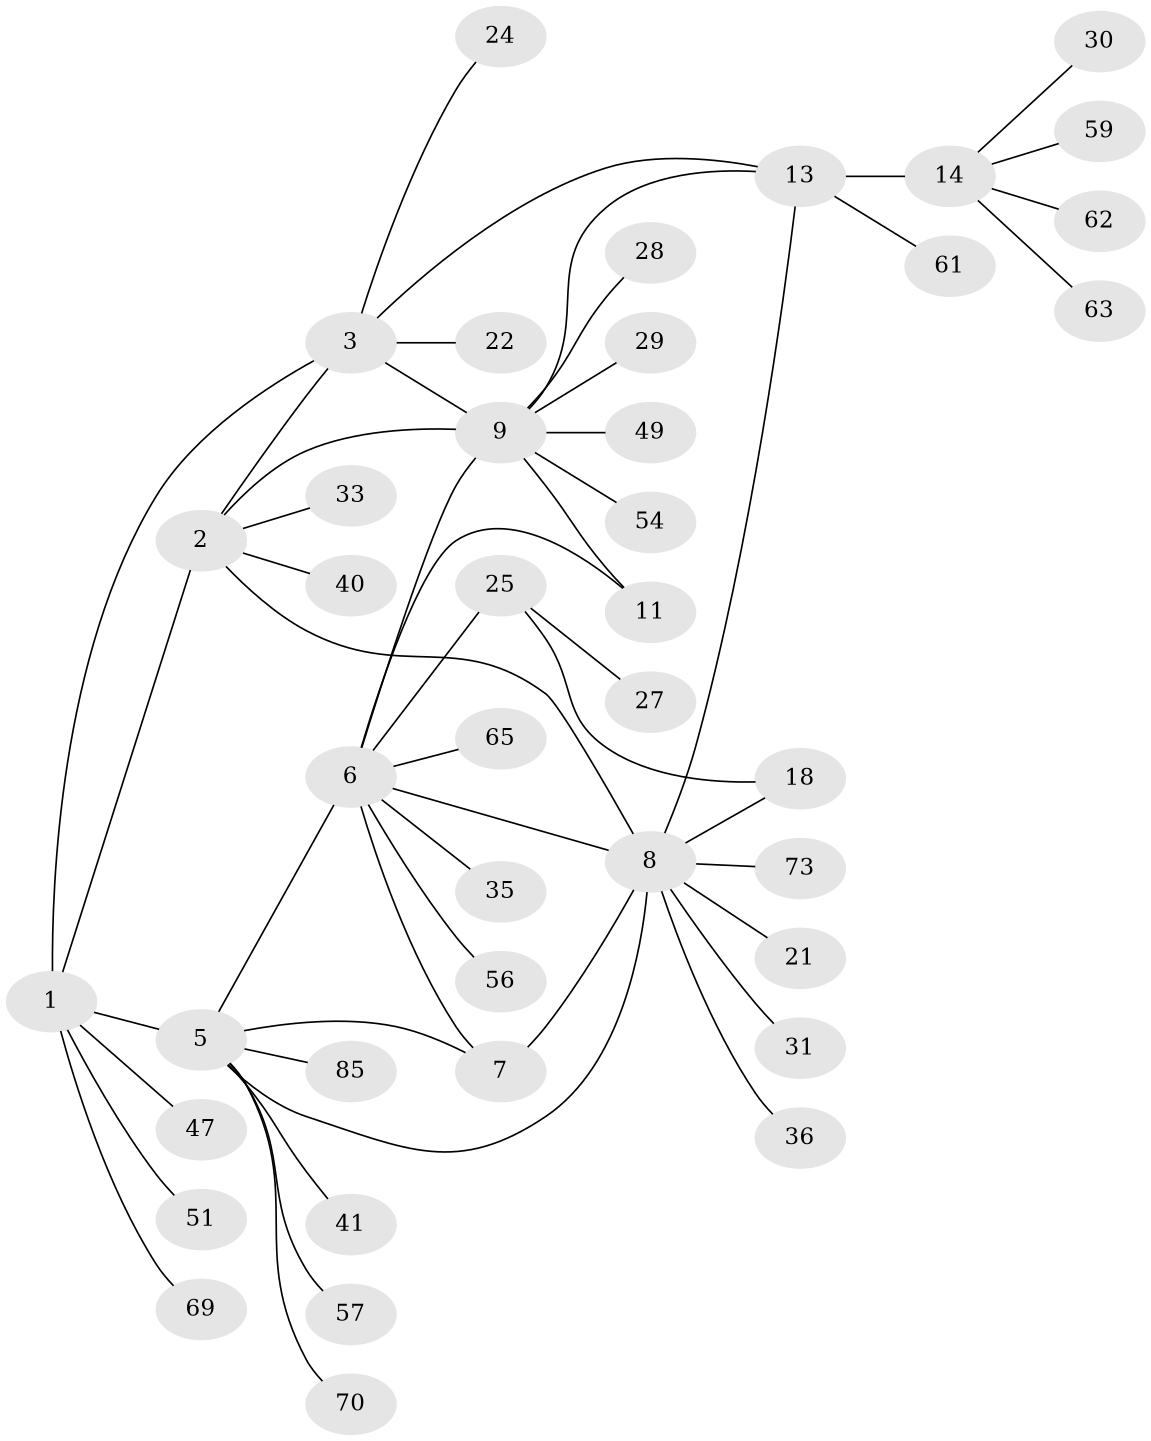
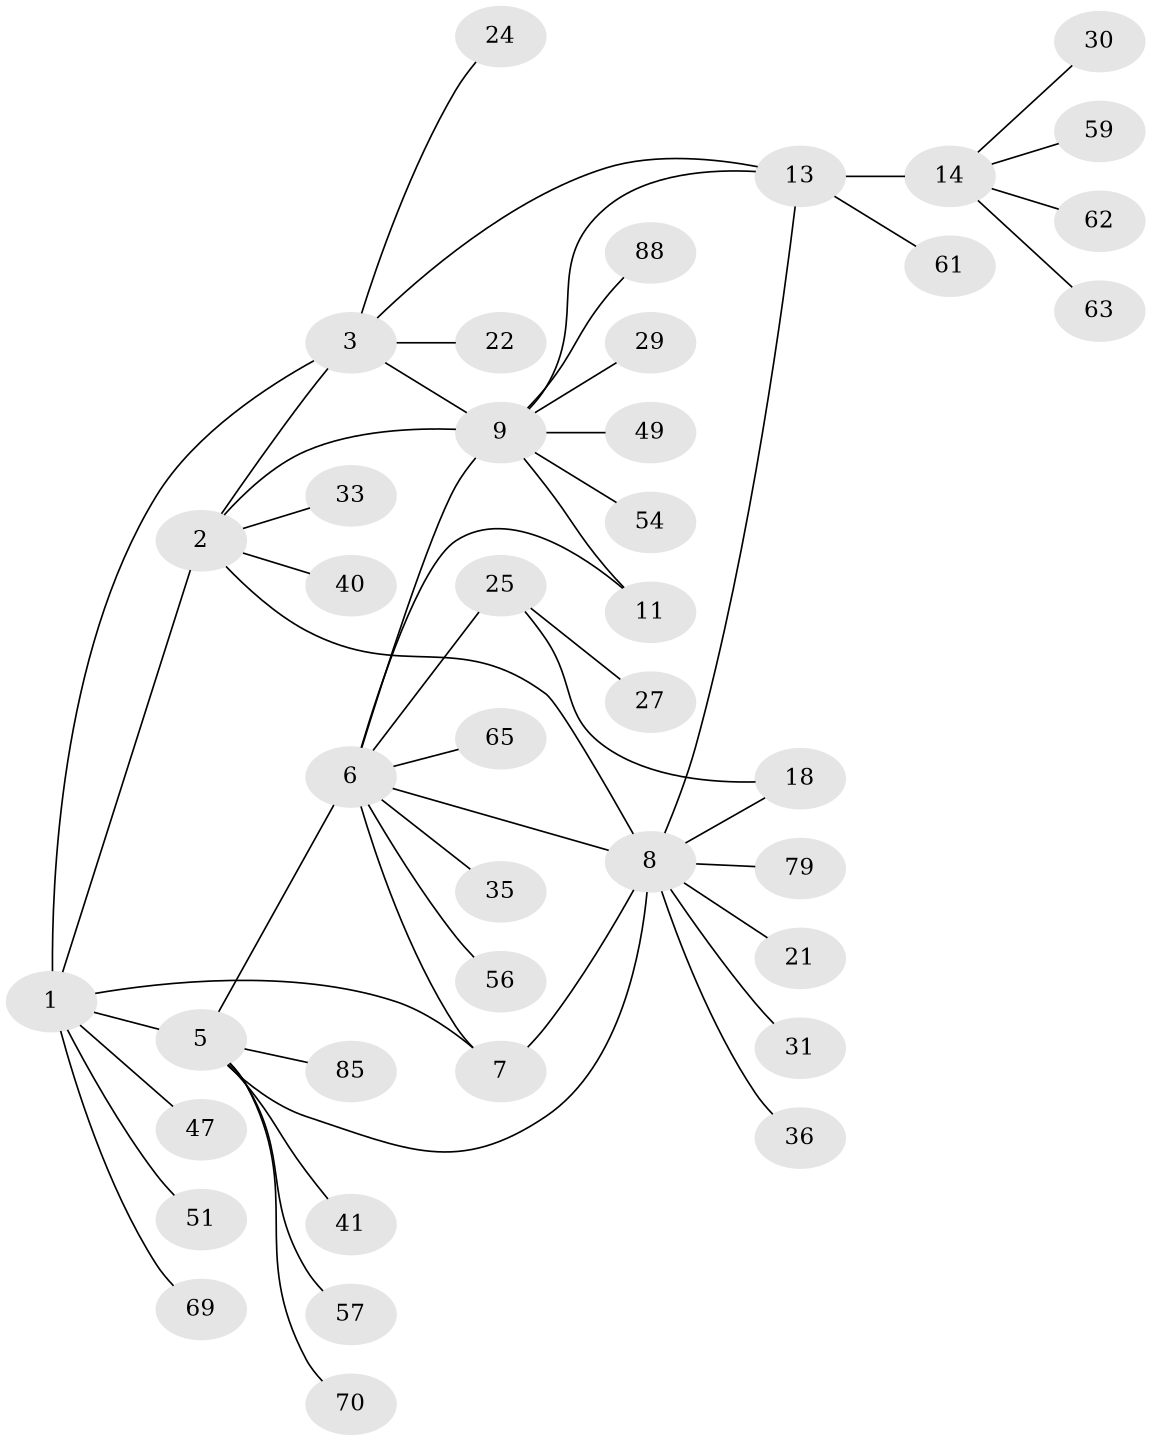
node "28": label "28" -> "88"
node "73": label "73" -> "79"
edge "5" -- "7": now "1" -- "7"
